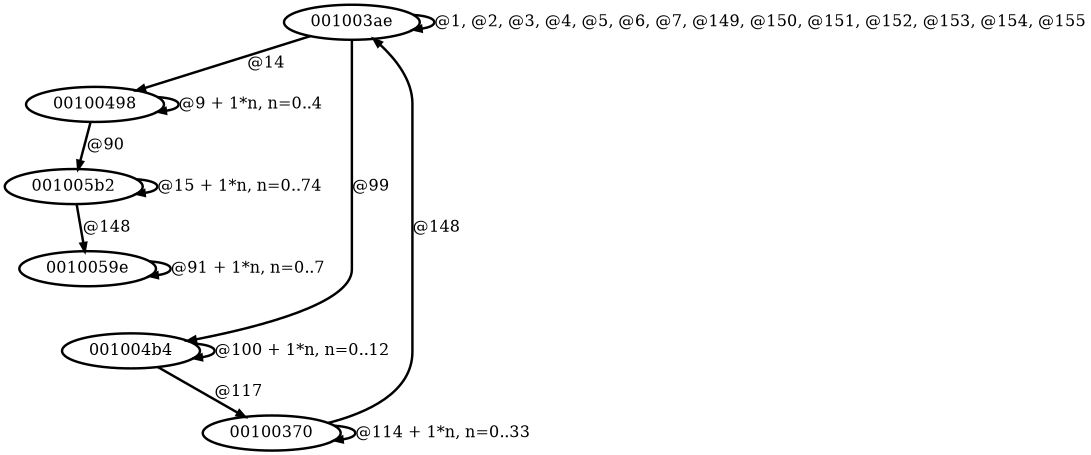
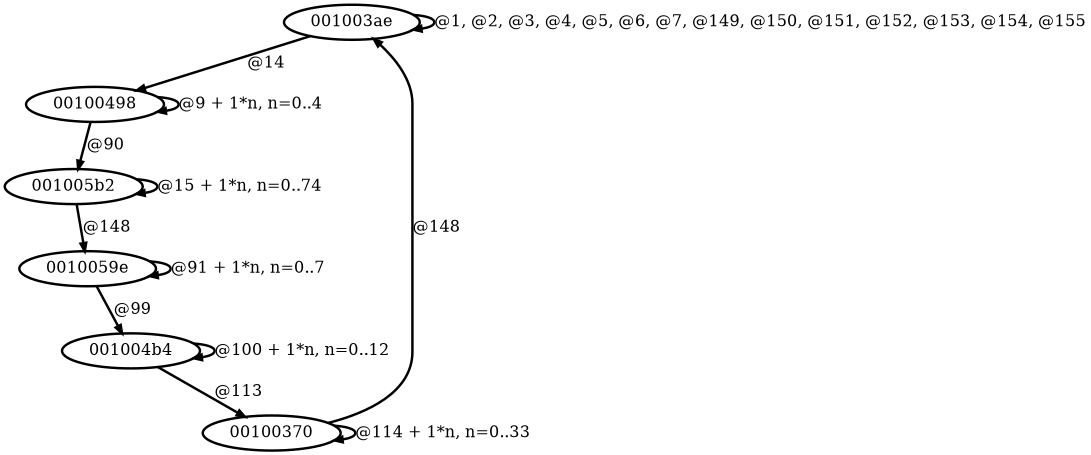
edge "001003ae" -> "001004b4": now "0010059e" -> "001004b4"
edge "001004b4" -> "00100370": label "@117" -> "@113"
